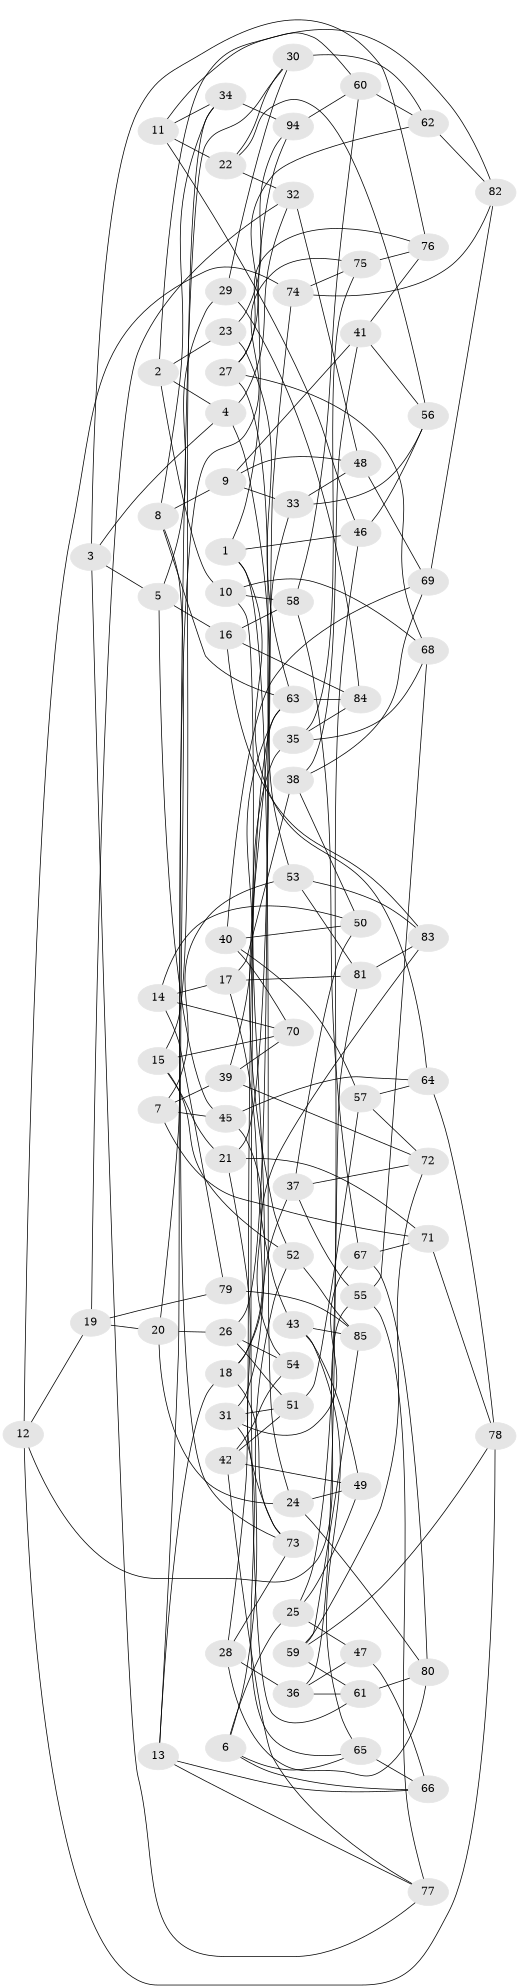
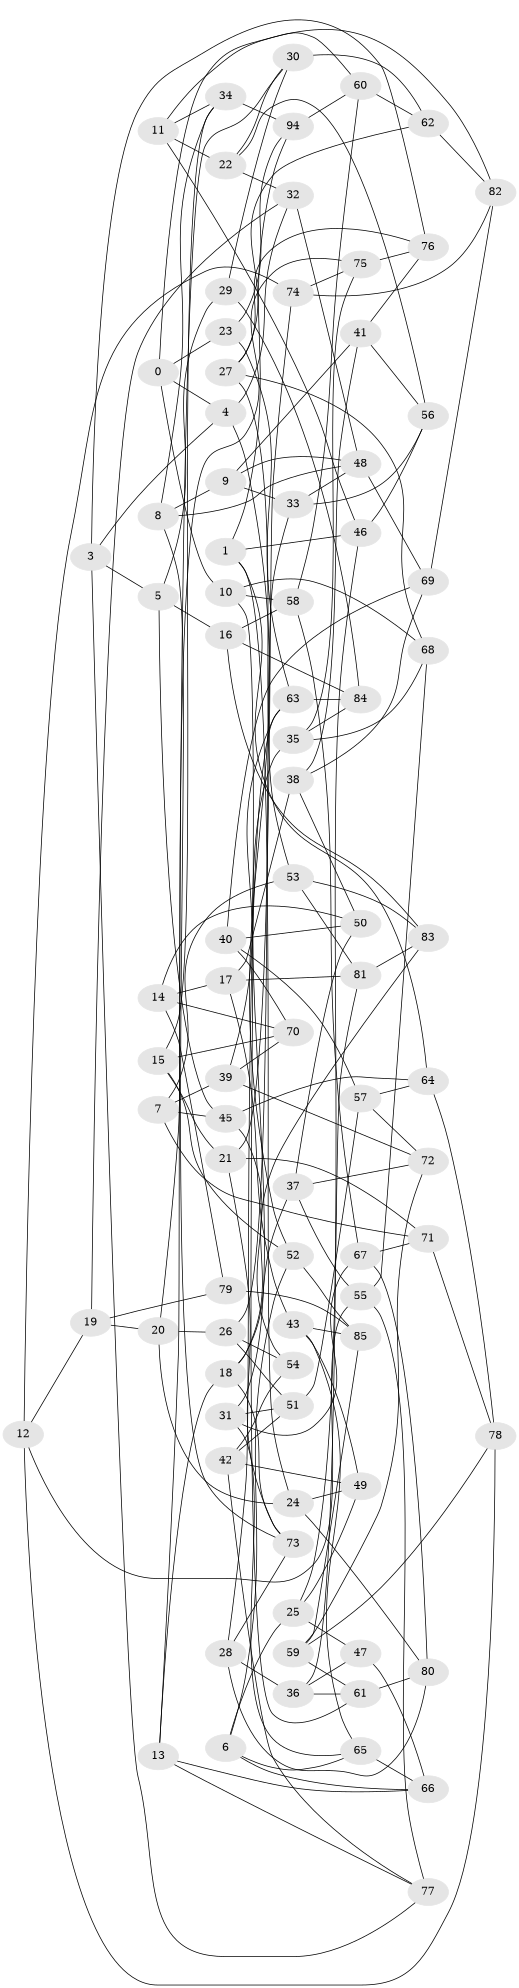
node "2": label "2" -> "0"
edge "8" -- "63": now "8" -- "48"
